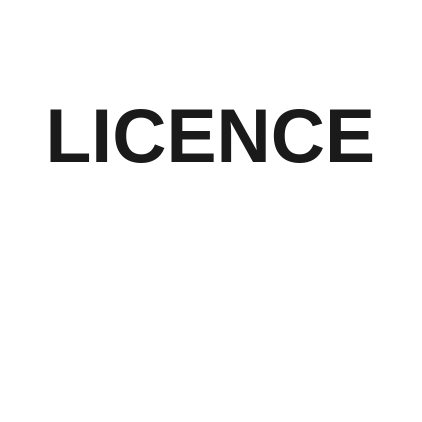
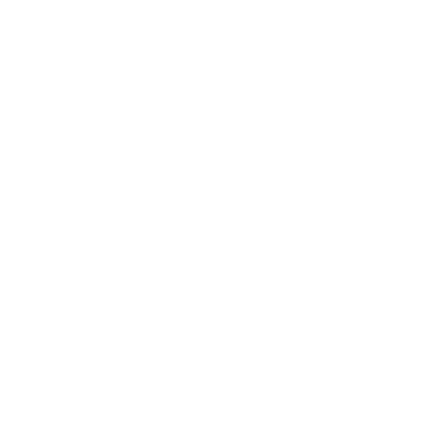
node "LICENCE": removed
